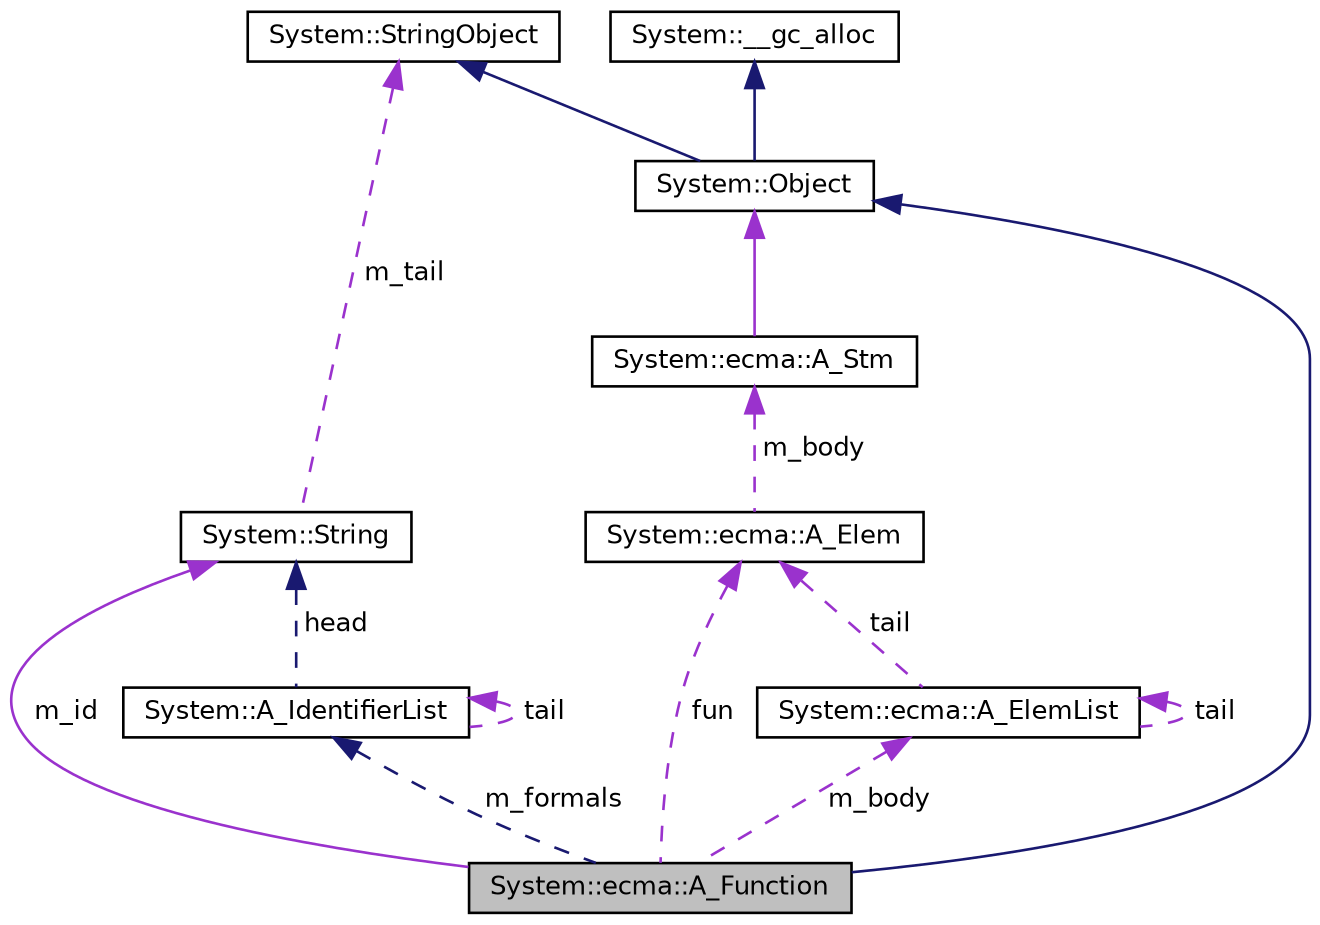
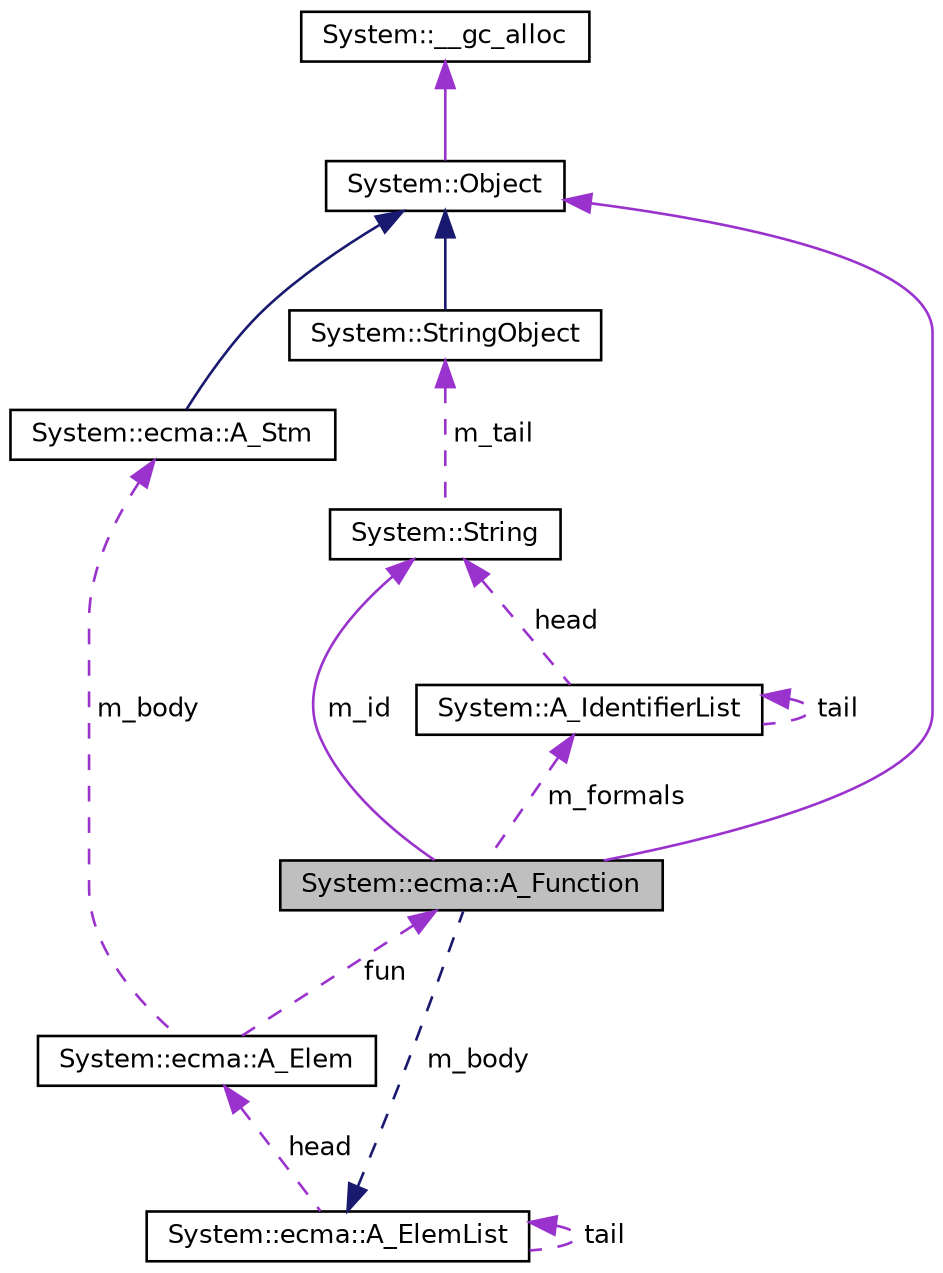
edge "System::Object" -> "System::StringObject": reversed
edge "System::Object" -> "System::__gc_alloc": color midnightblue -> darkorchid3
edge "System::ecma::A_Stm" -> "System::Object": color darkorchid3 -> midnightblue
edge "System::ecma::A_Function" -> "System::Object": color midnightblue -> darkorchid3
edge "System::ecma::A_ElemList" -> "System::ecma::A_Elem": label " tail" -> " head"
edge "System::A_IdentifierList" -> "System::String": color midnightblue -> darkorchid3
edge "System::ecma::A_Function" -> "System::ecma::A_Elem": reversed
edge "System::ecma::A_Function" -> "System::ecma::A_ElemList": color darkorchid3 -> midnightblue
edge "System::ecma::A_Function" -> "System::A_IdentifierList": color midnightblue -> darkorchid3
